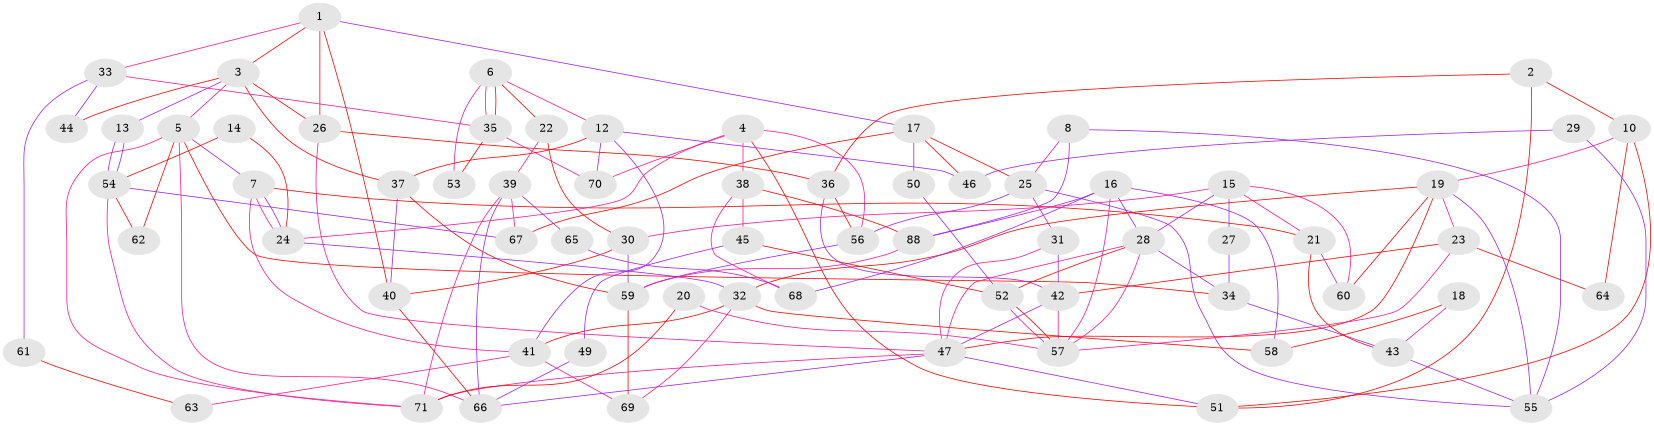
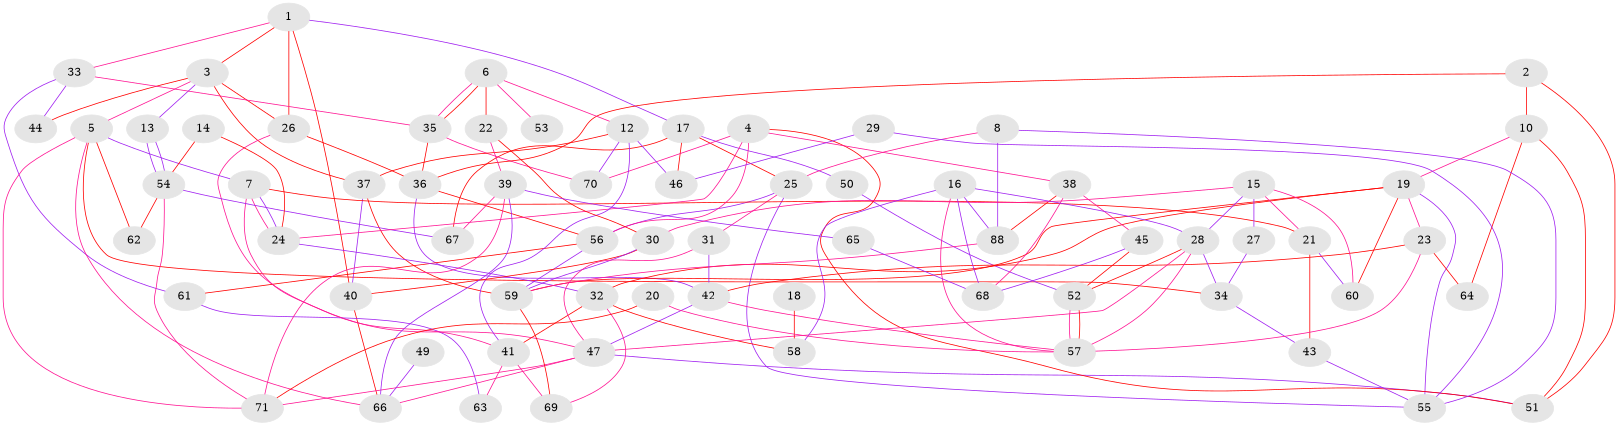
edge "35" -- "53": now "35" -- "36"
edge "45" -- "49": now "45" -- "68"
edge "56" -- "61": added
edge "18" -- "43": removed
edge "19" -- "47": now "19" -- "59"
edge "47" -- "66": color purple -> deeppink
edge "61" -- "63": color red -> purple
